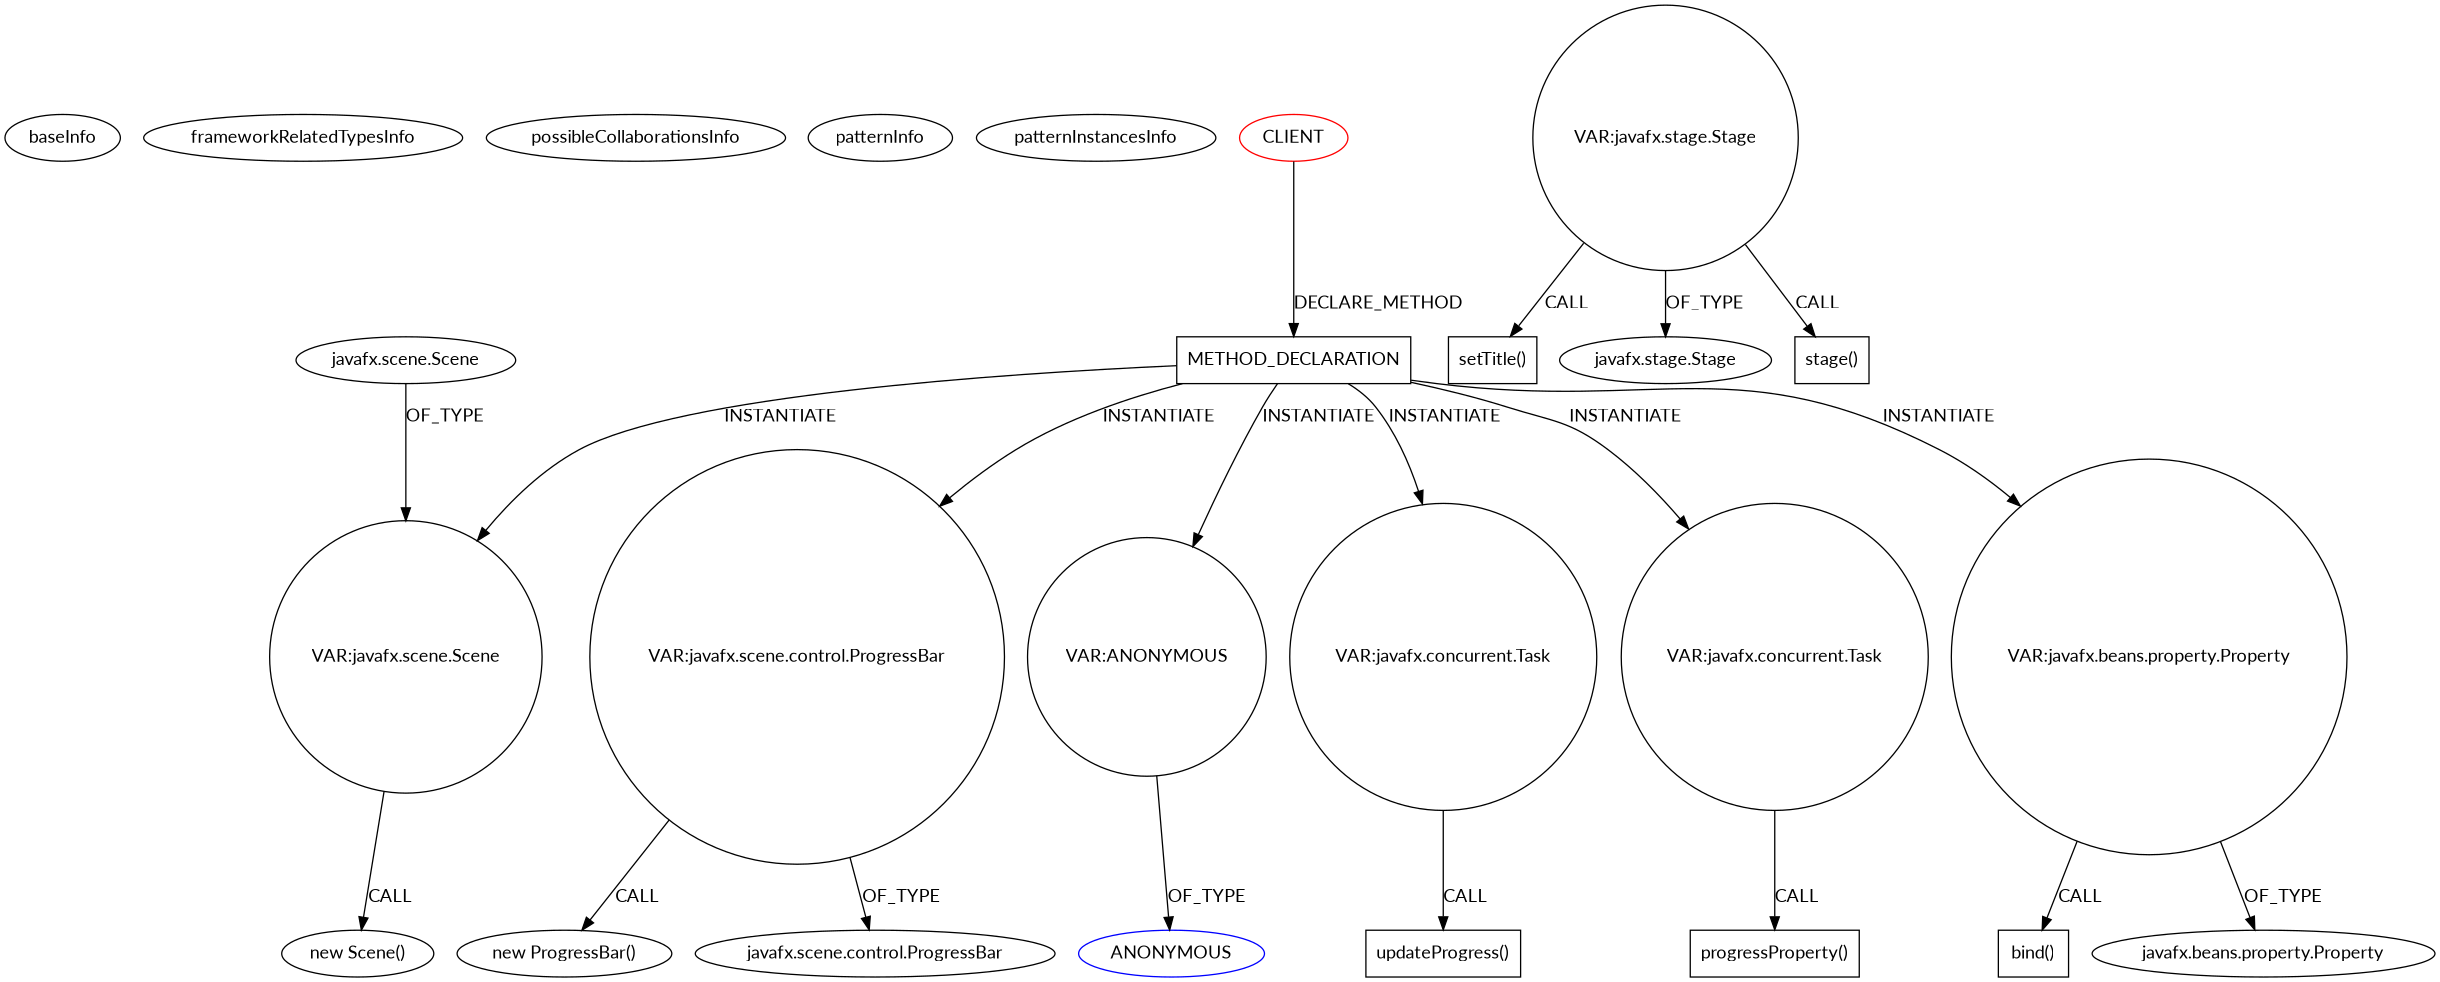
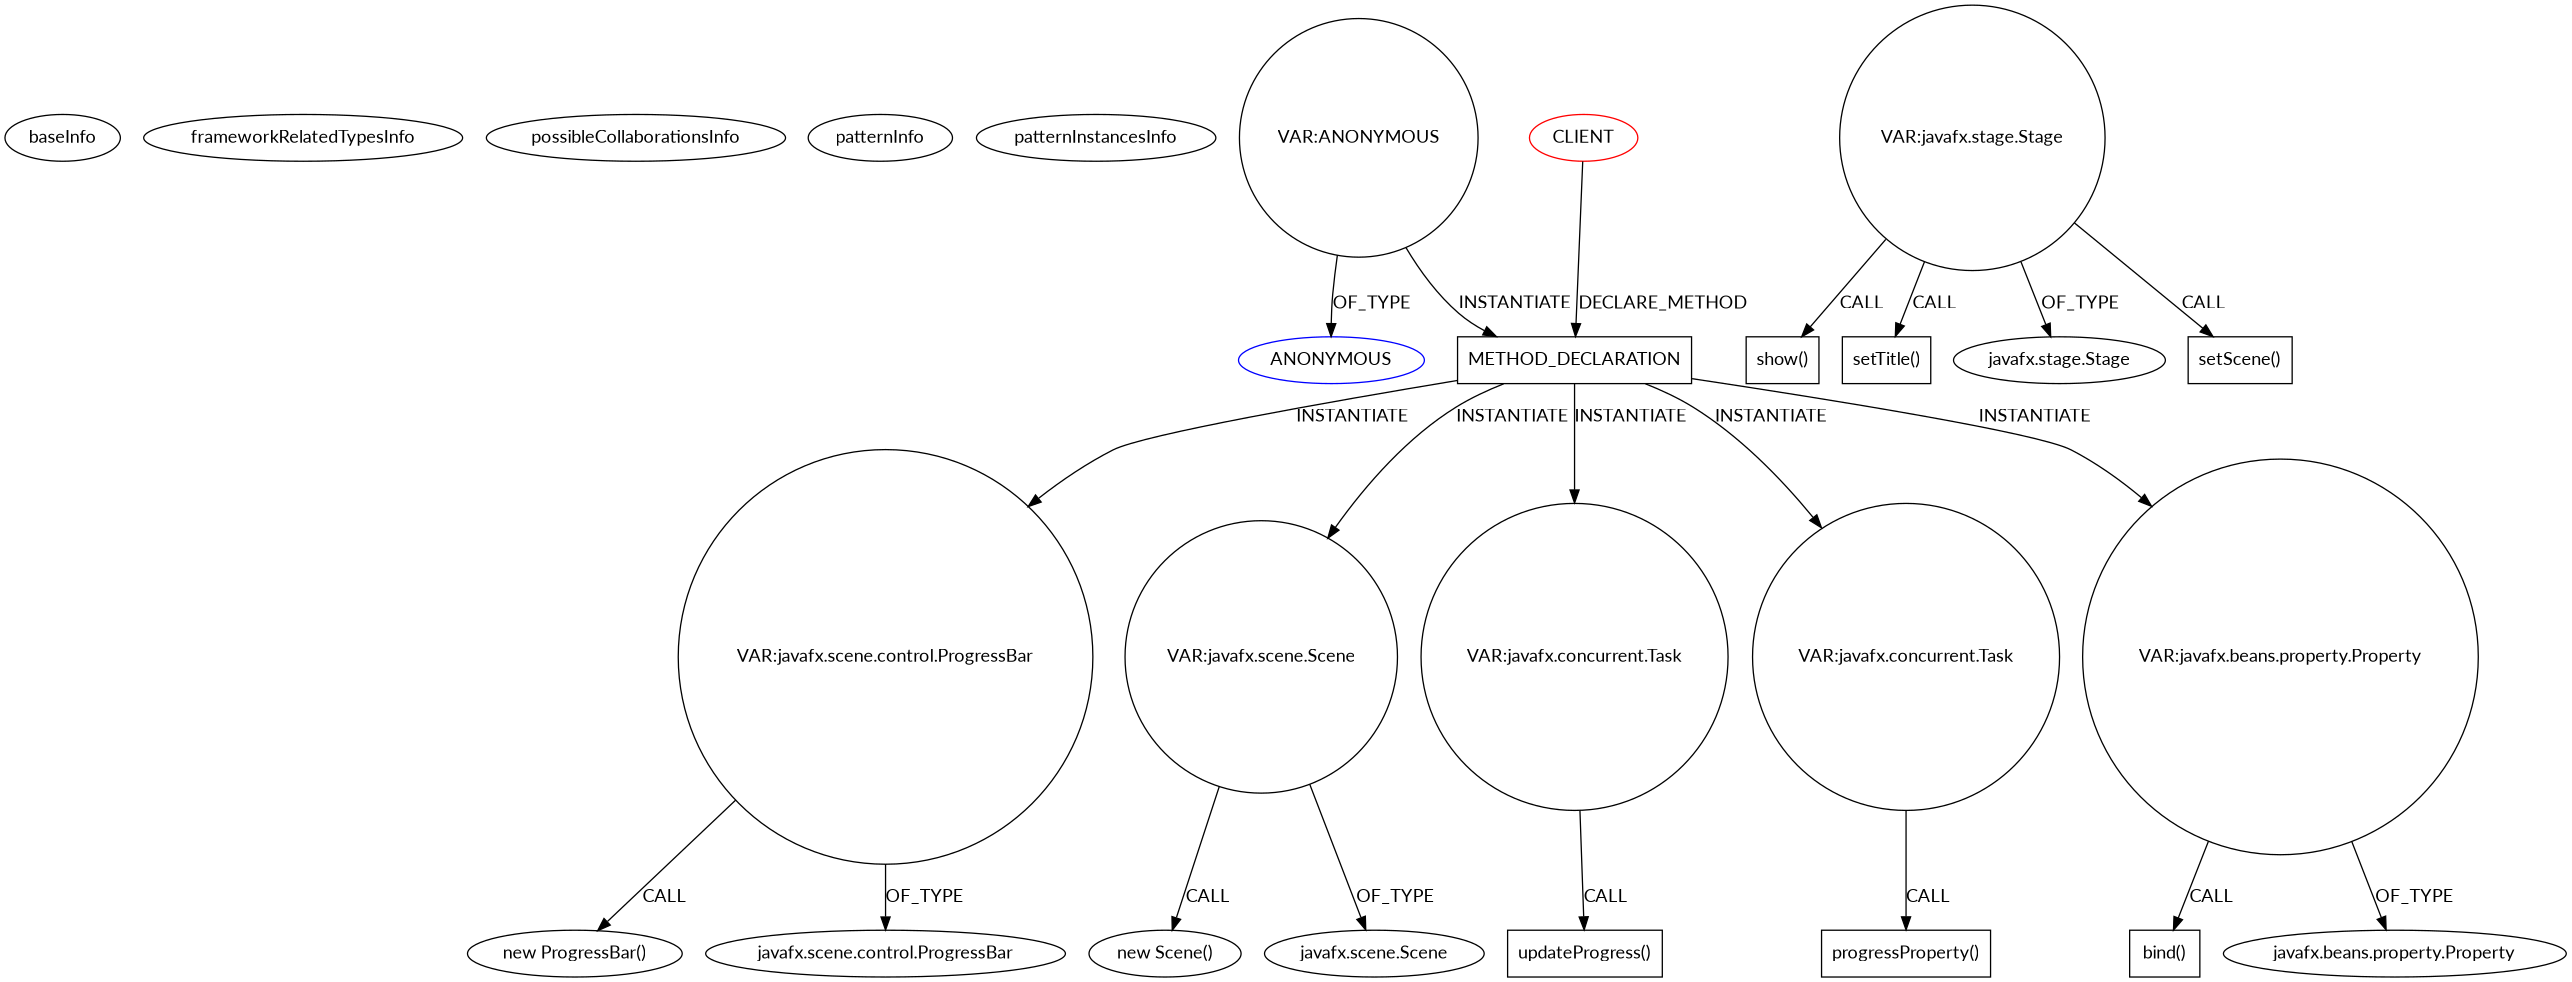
node "show()": added
node "stage()": label "stage()" -> "setScene()"
edge "javafx.scene.Scene" -> "VAR:javafx.scene.Scene": reversed
edge "METHOD_DECLARATION" -> "VAR:ANONYMOUS": reversed
